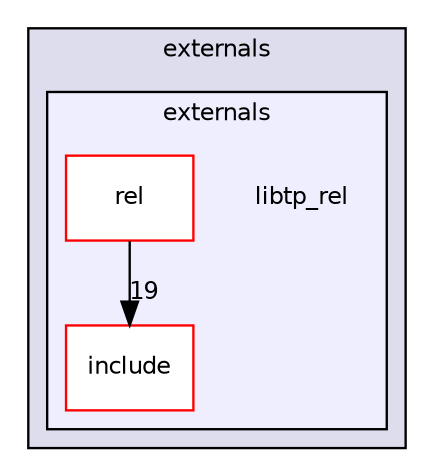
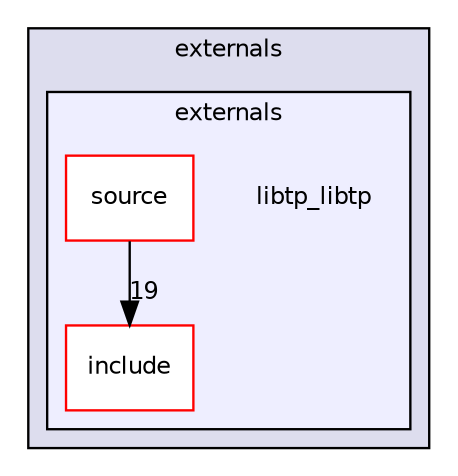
node "rel": label "rel" -> "source"
node "libtp_rel": label "libtp_rel" -> "libtp_libtp"
